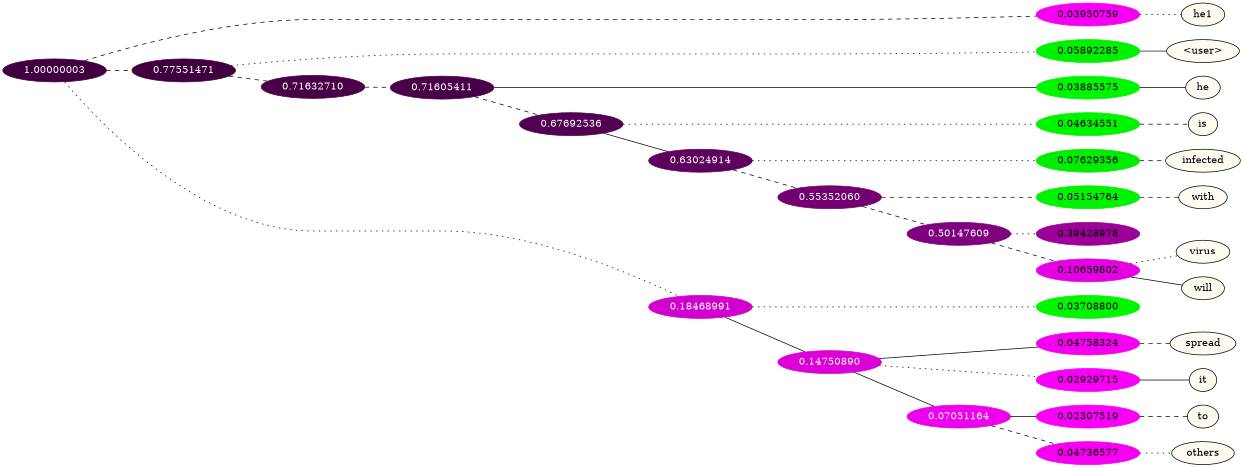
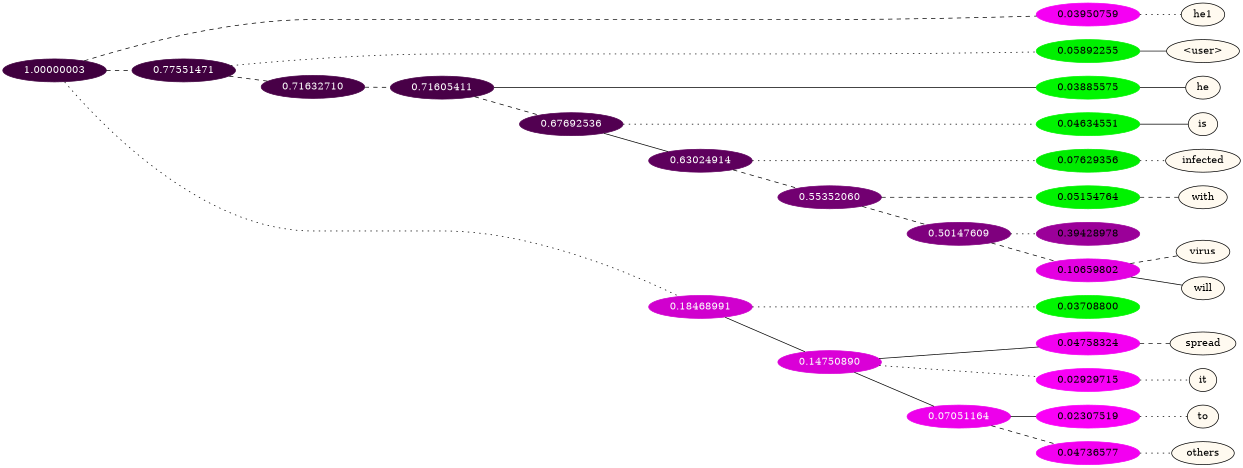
node "0.05892285": label "0.05892285" -> "0.05892255"
edge "0.04634551" -- "is": style dashed -> solid
edge "0.07629356" -- "infected": style dashed -> dotted
edge "virus" -- "0.10659802": style dotted -> dashed
edge "0.02929715" -- "it": style solid -> dotted
edge "0.02307519" -- "to": style dashed -> dotted
